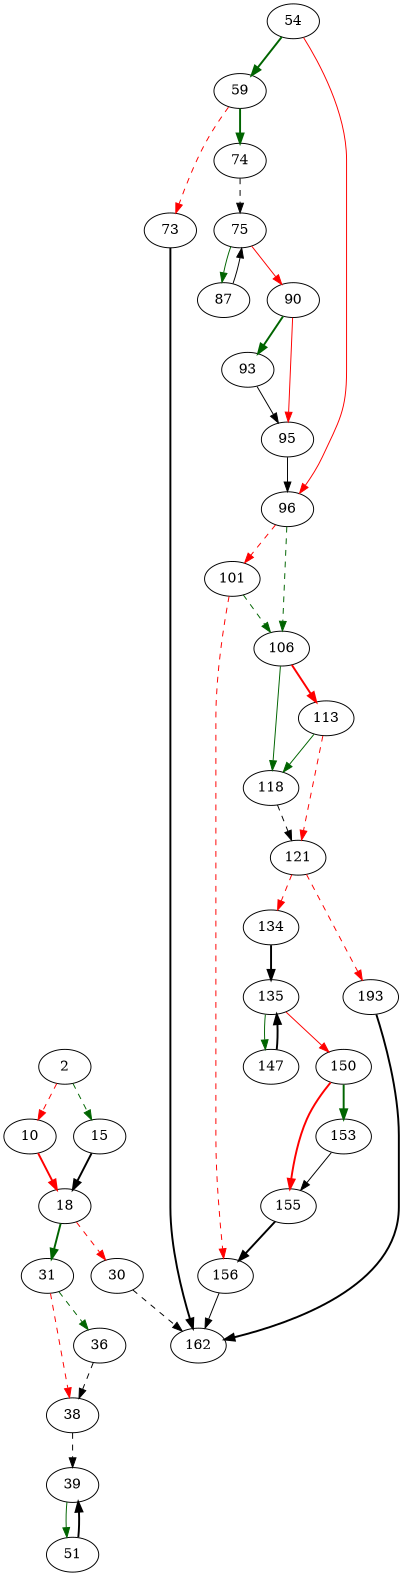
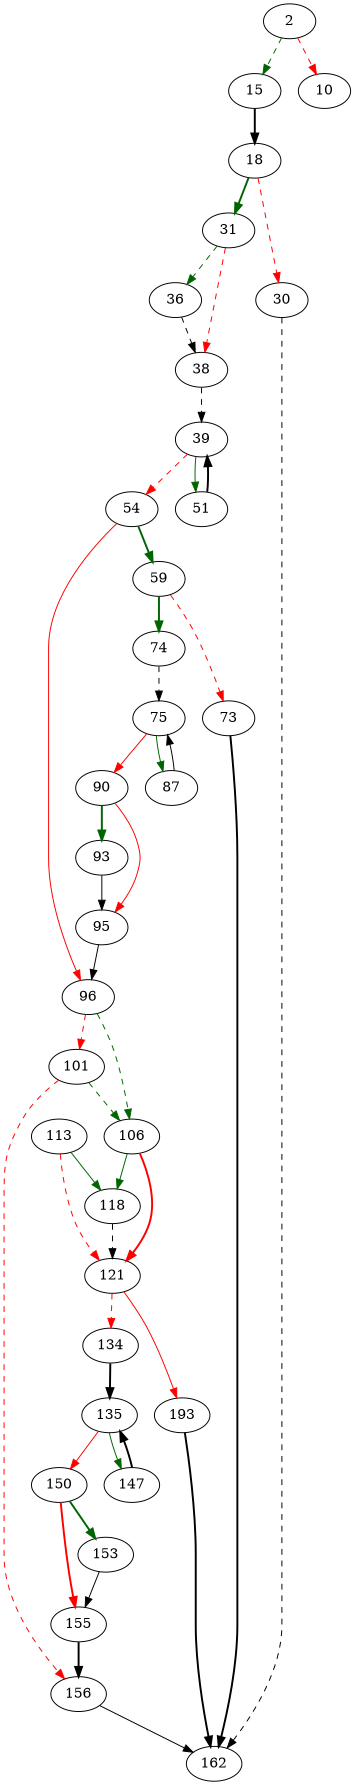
edge "39" -> "54": added
edge "106" -> "113": now "106" -> "121"
edge "121" -> "193": style dashed -> solid
edge "10" -> "18": removed
